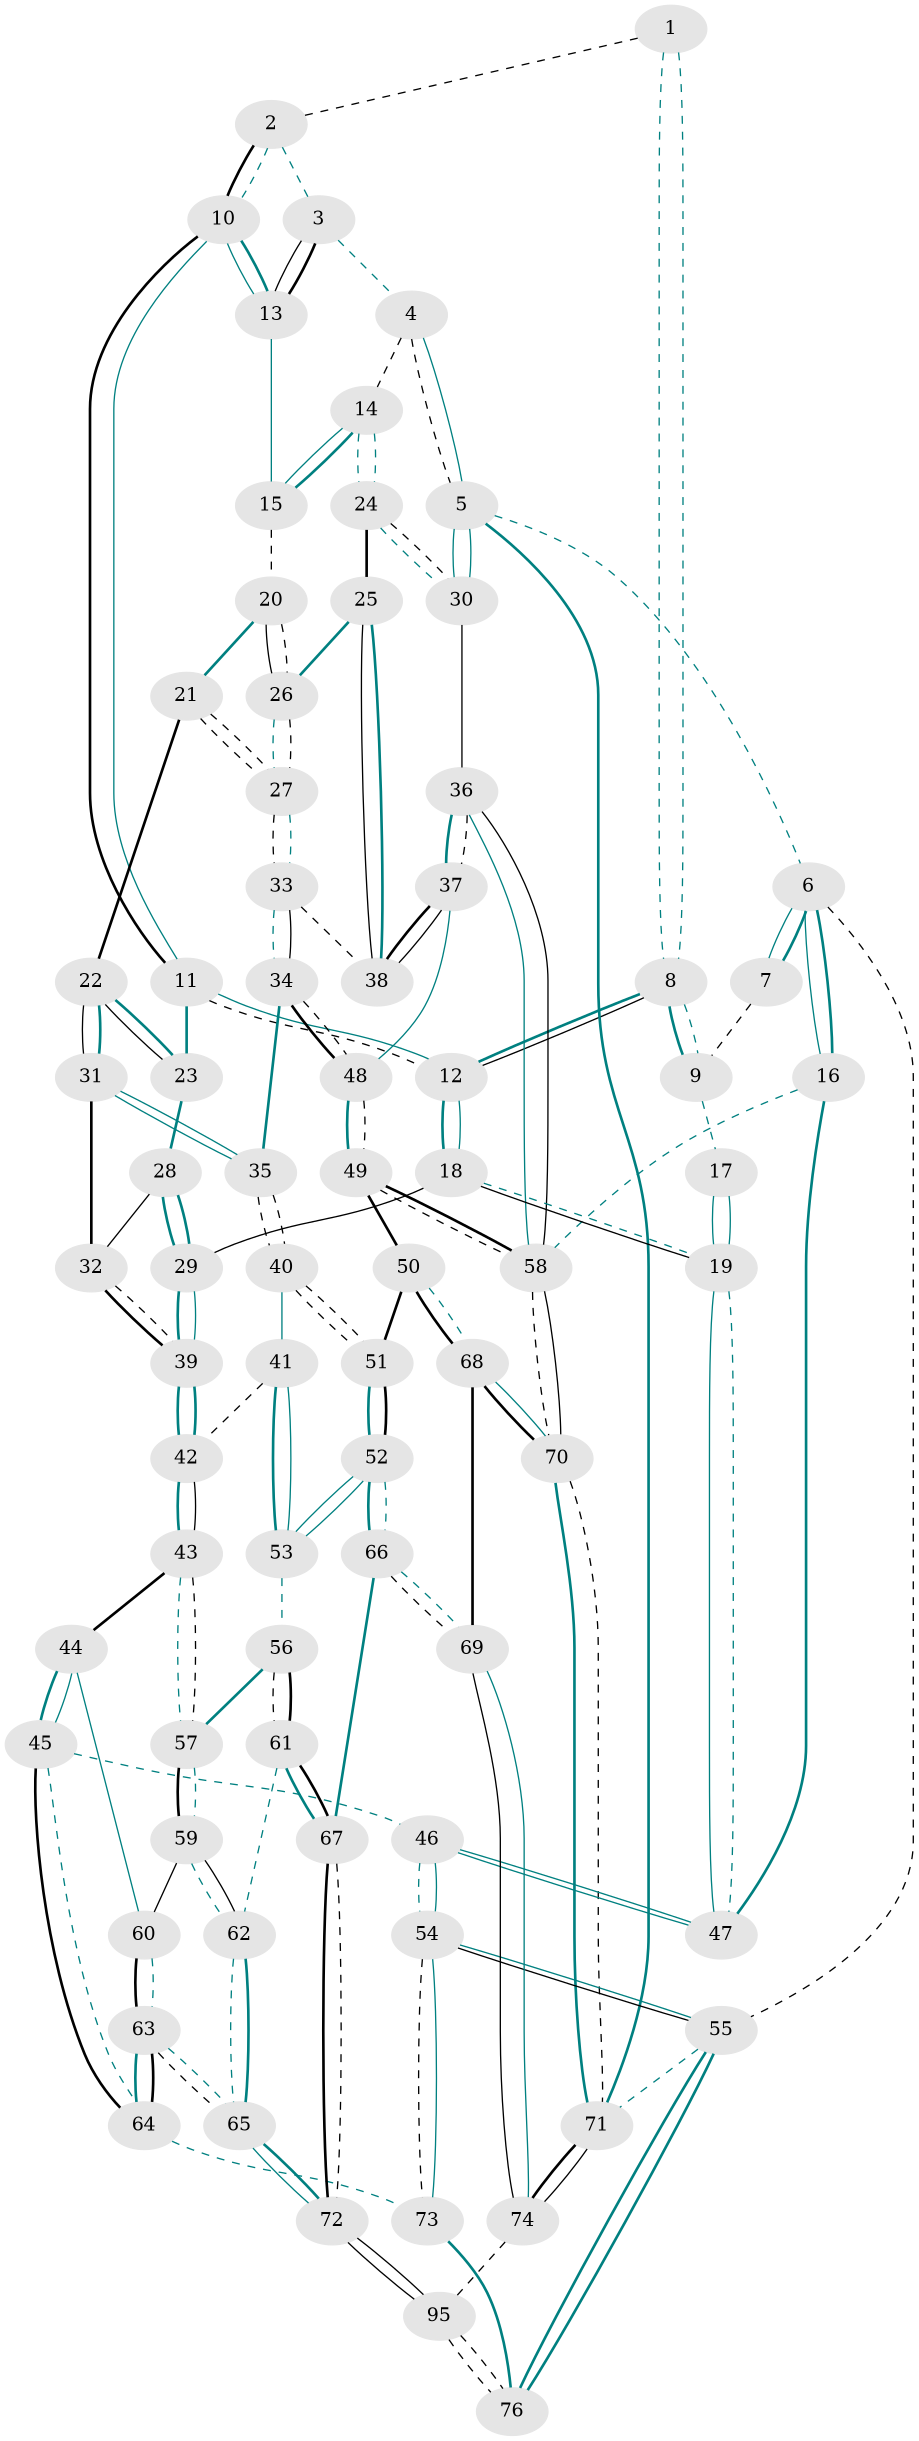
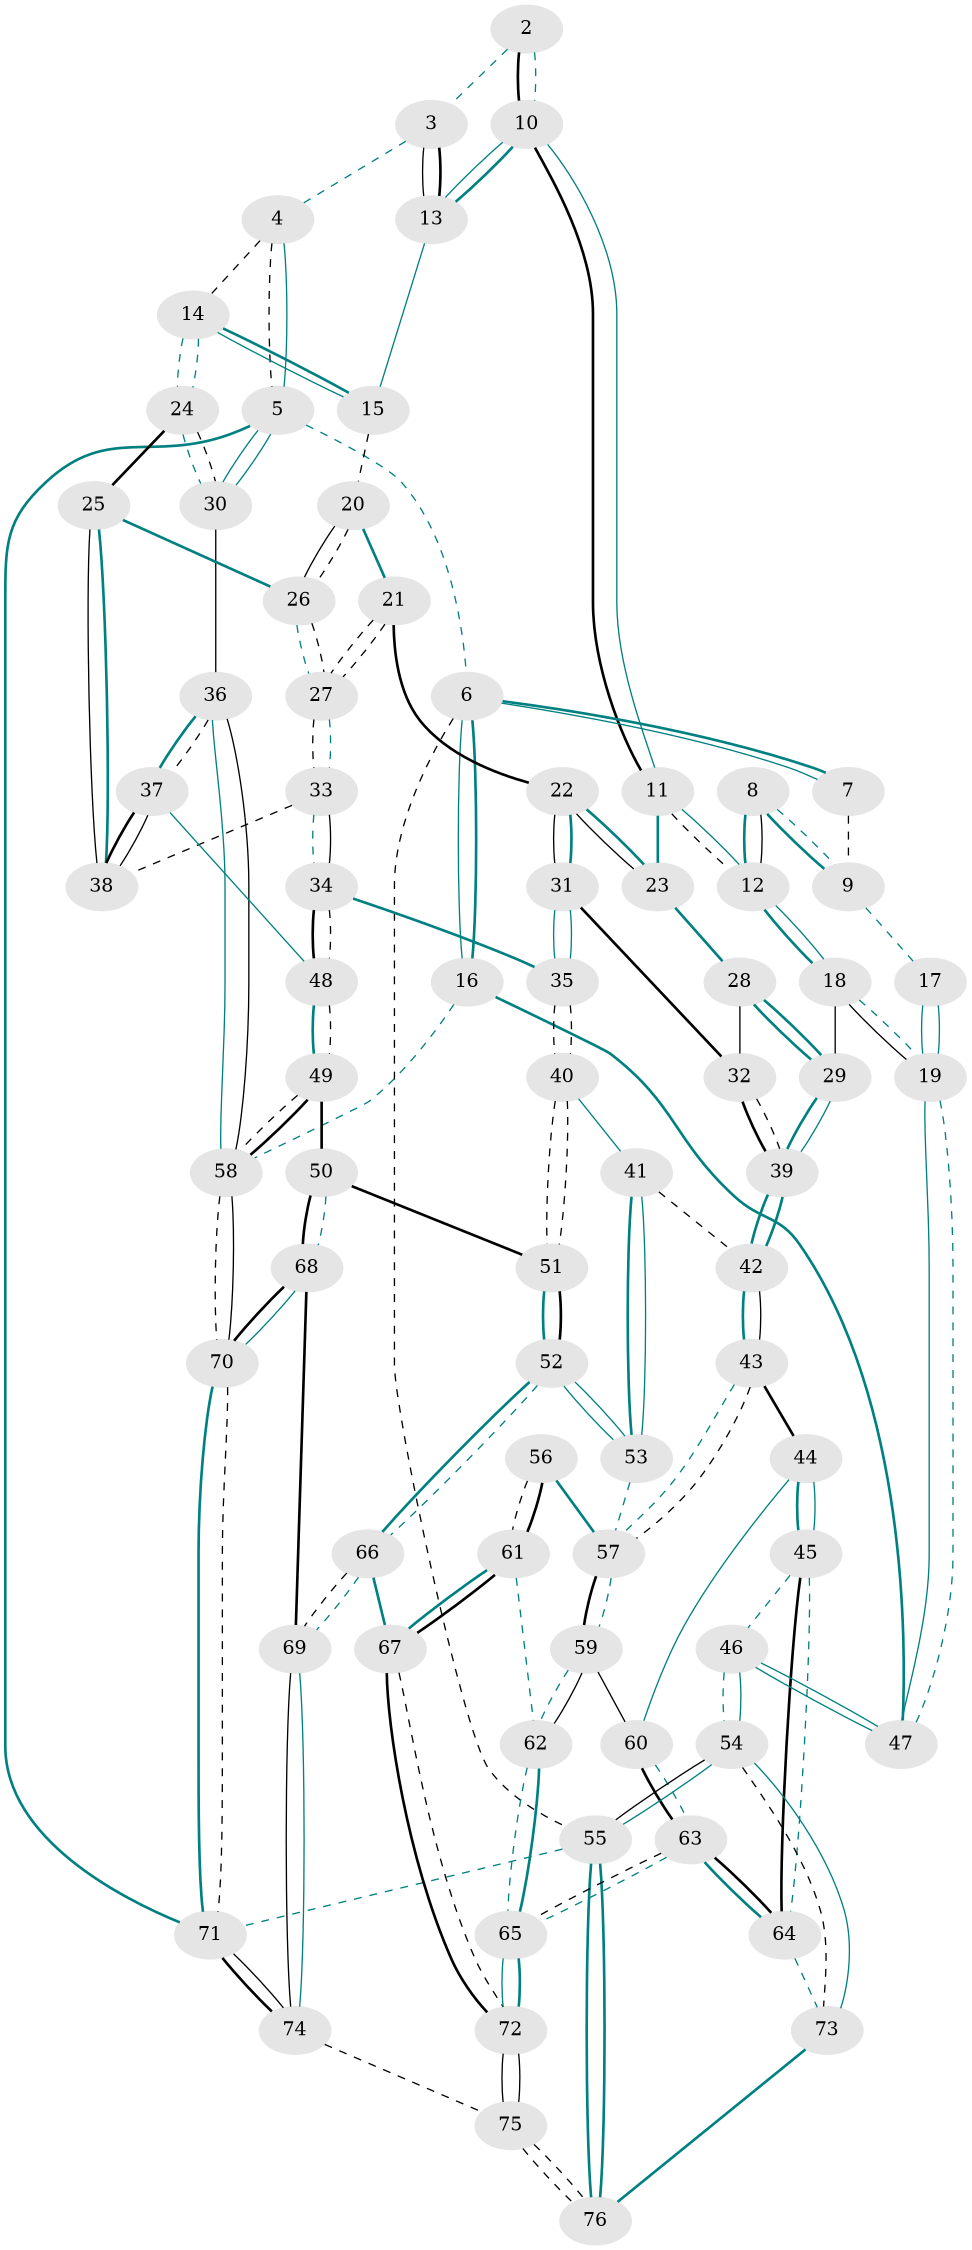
node "1": removed
edge "53" -- "56": now "53" -- "57"
node "95": label "95" -> "75"
